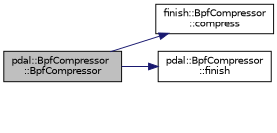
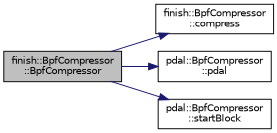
node "pdal::BpfCompressor ::BpfCompressor": label "pdal::BpfCompressor ::BpfCompressor" -> "finish::BpfCompressor ::BpfCompressor"
node "pdal::BpfCompressor ::finish": label "pdal::BpfCompressor ::finish" -> "pdal::BpfCompressor ::pdal"
node "pdal::BpfCompressor ::startBlock": added
